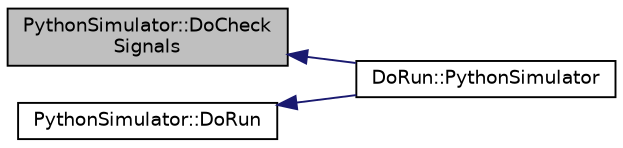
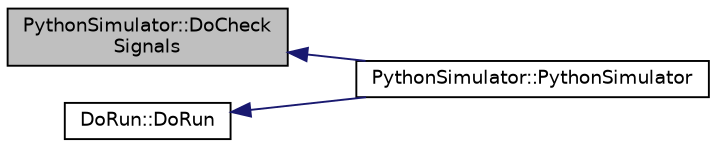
node "DoRun::PythonSimulator": label "DoRun::PythonSimulator" -> "PythonSimulator::PythonSimulator"
node "PythonSimulator::DoRun": label "PythonSimulator::DoRun" -> "DoRun::DoRun"
